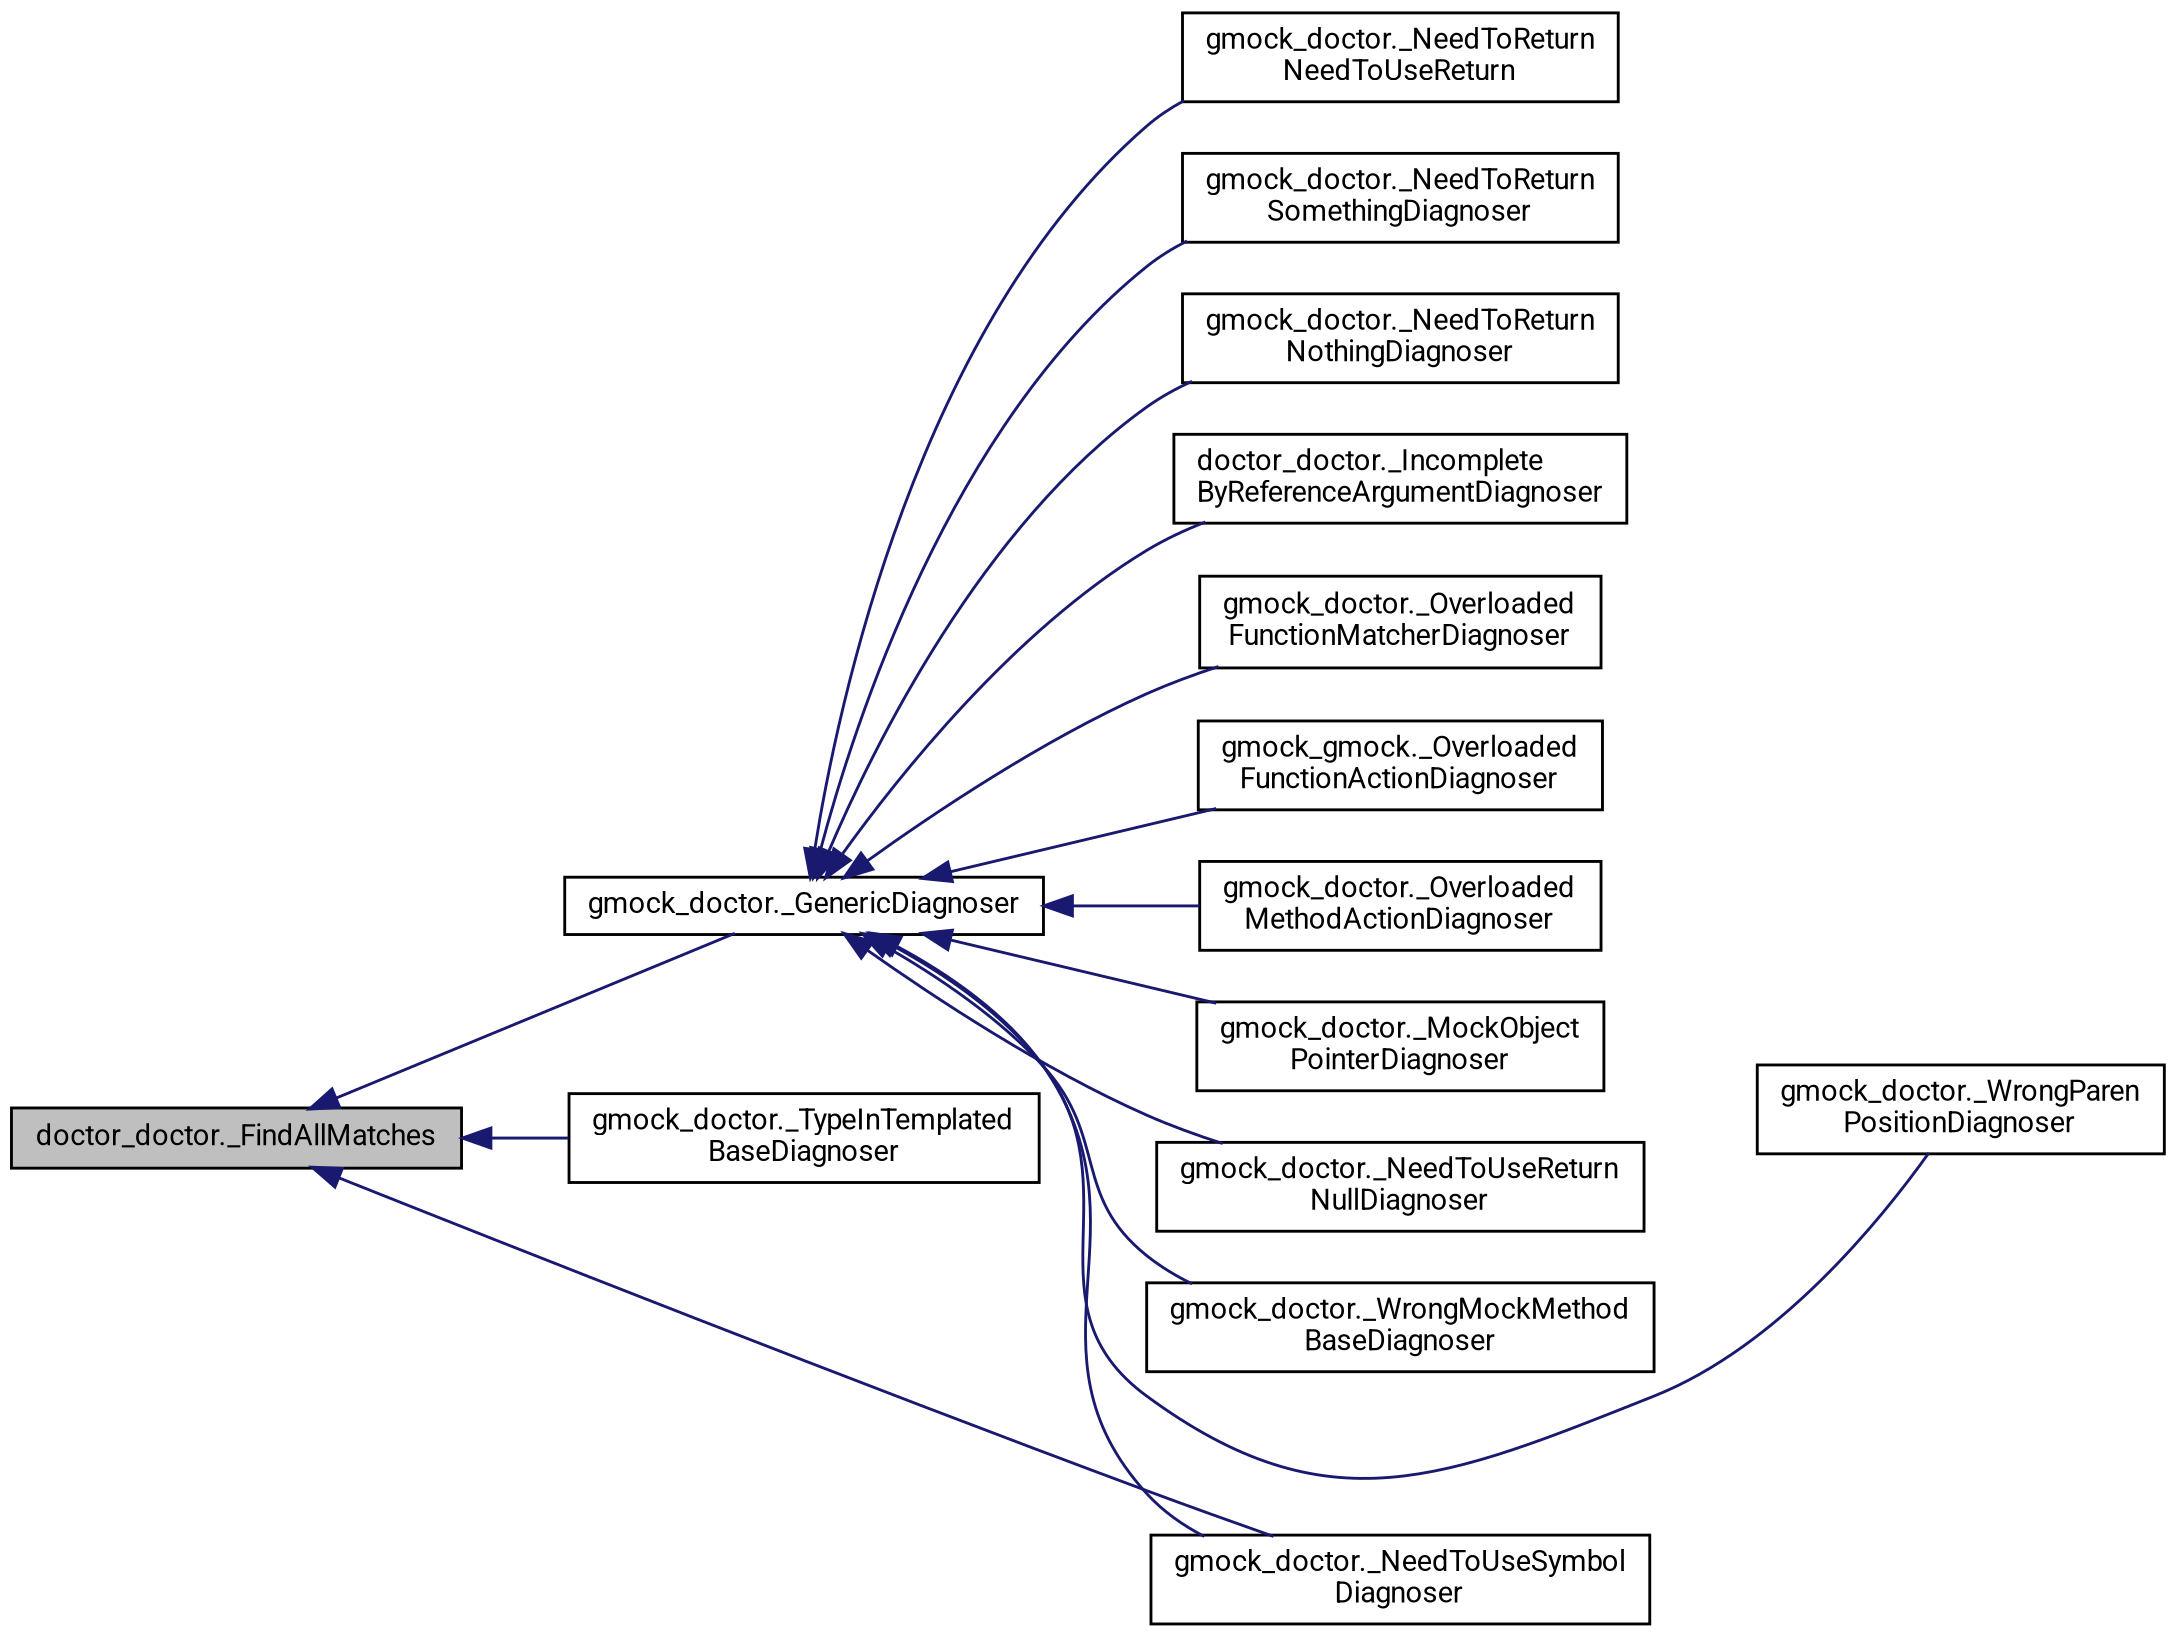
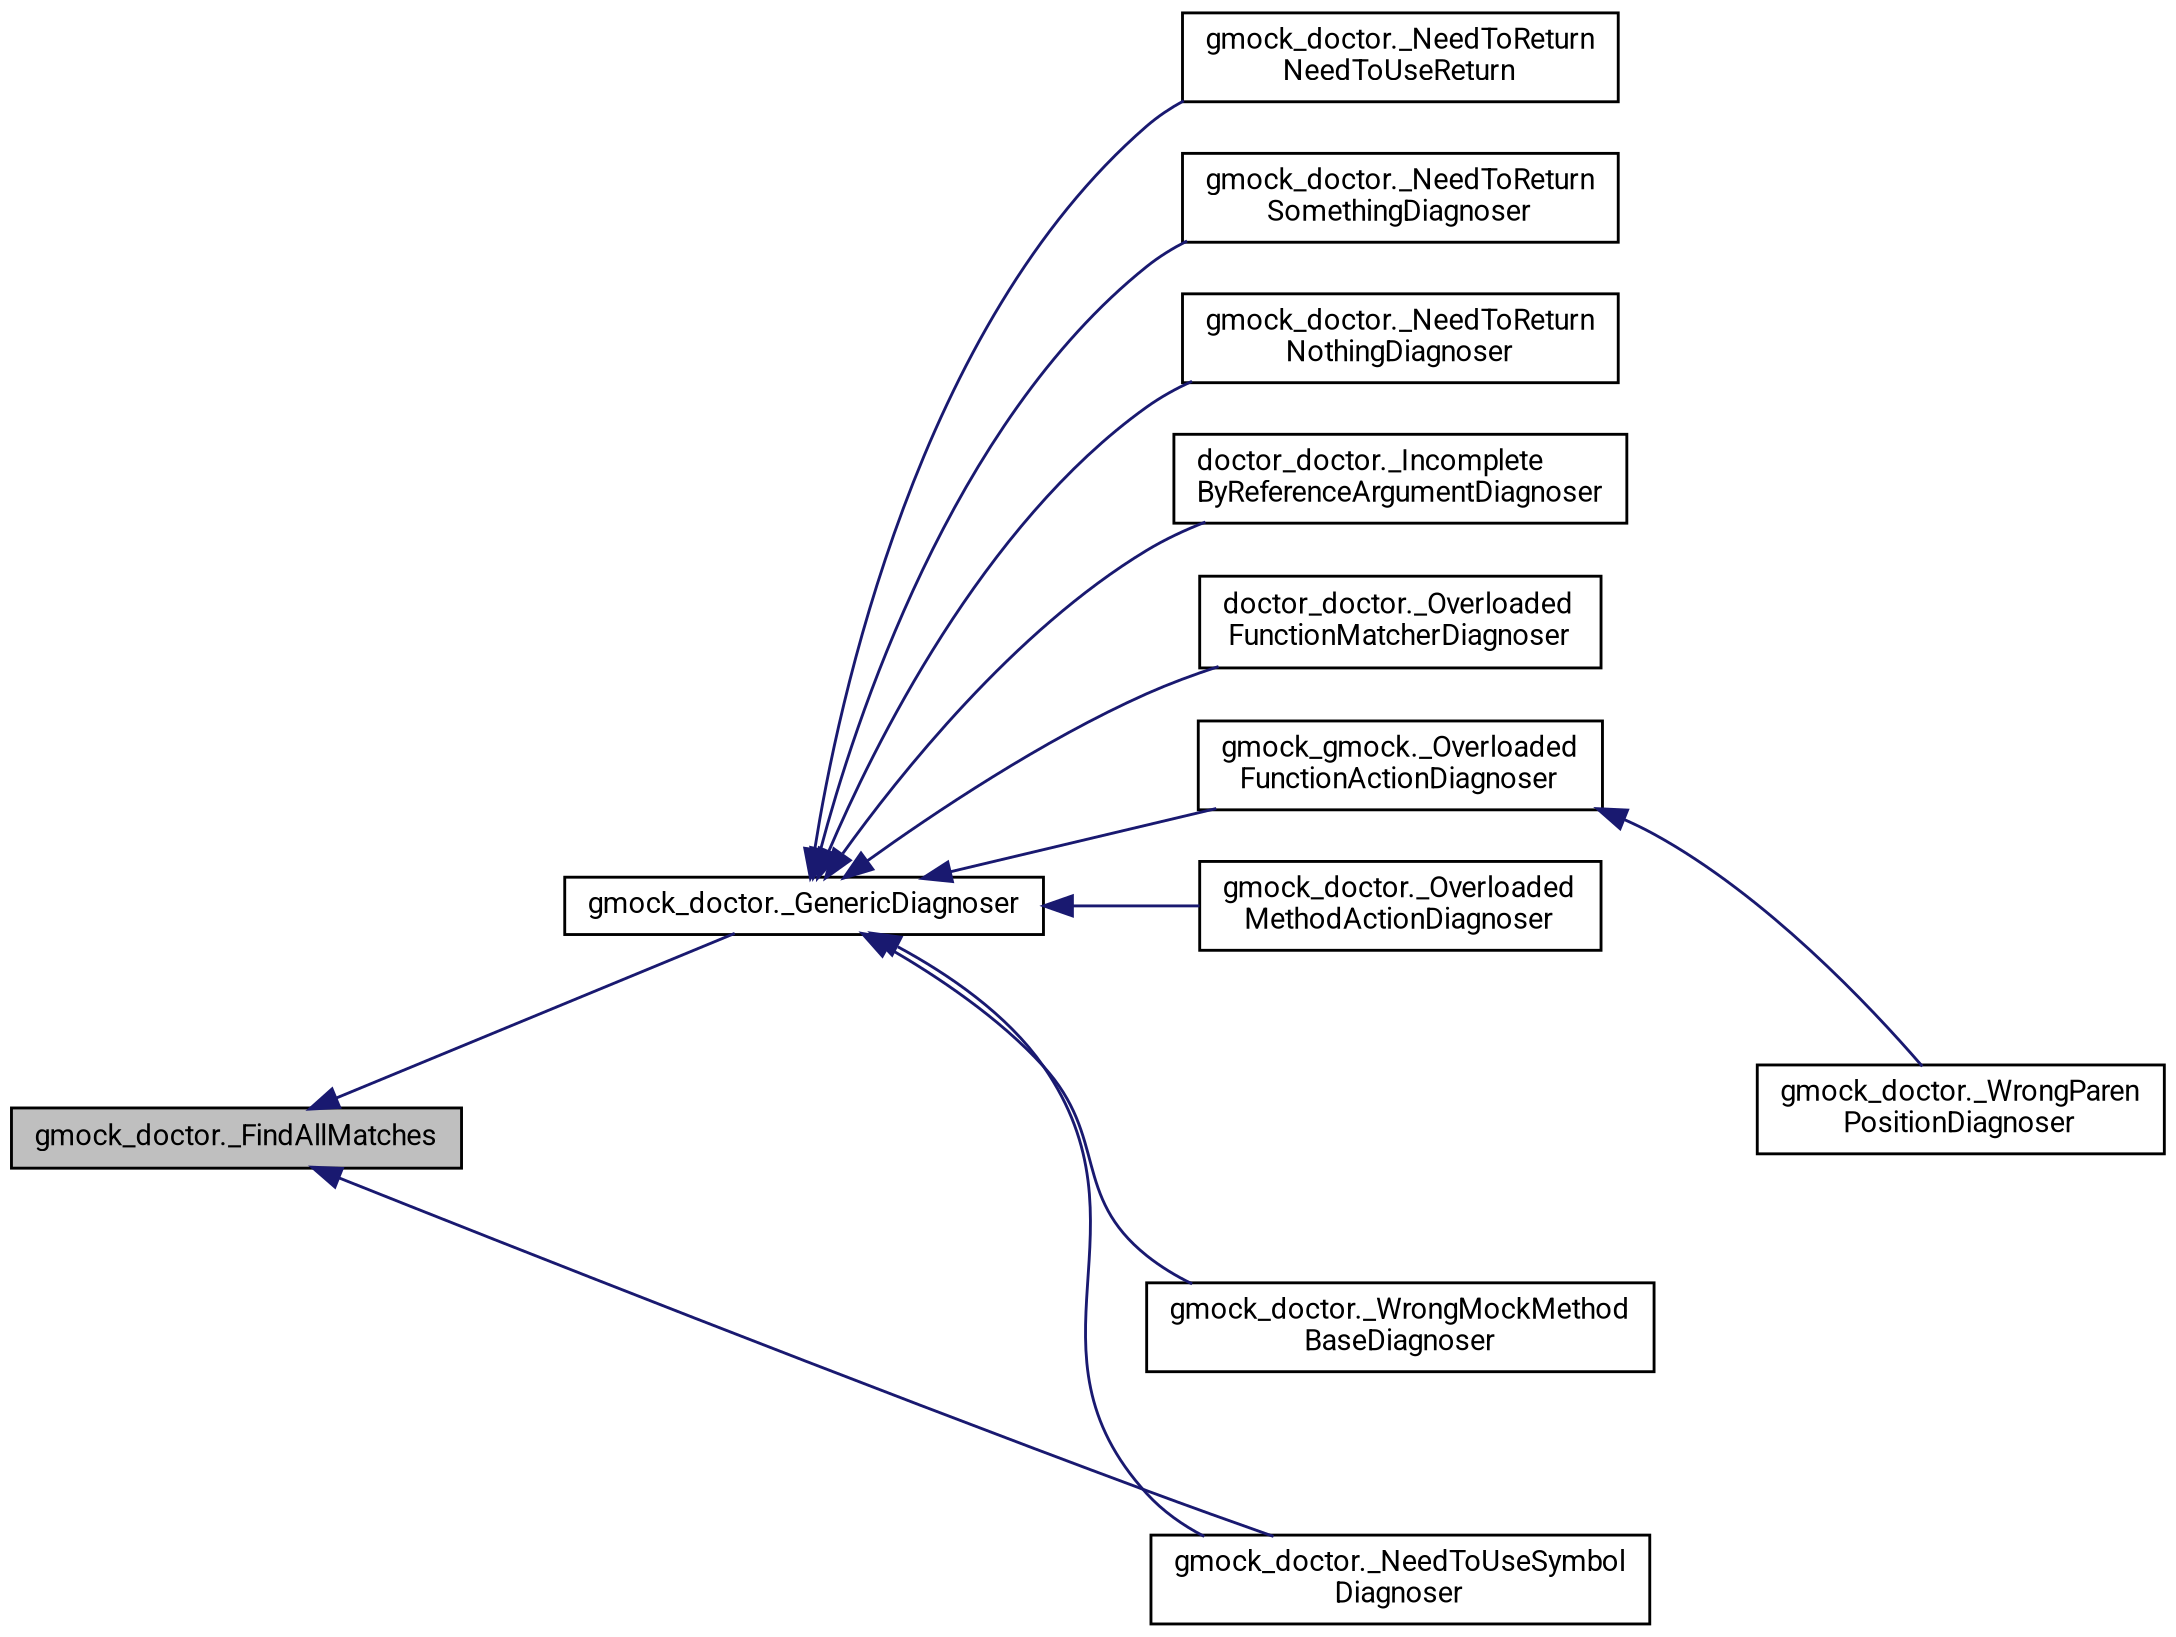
node "gmock_doctor._Overloaded FunctionMatcherDiagnoser": label "gmock_doctor._Overloaded FunctionMatcherDiagnoser" -> "doctor_doctor._Overloaded FunctionMatcherDiagnoser"
node "gmock_doctor._MockObject PointerDiagnoser": removed
node "doctor_doctor._FindAllMatches": label "doctor_doctor._FindAllMatches" -> "gmock_doctor._FindAllMatches"
node "gmock_doctor._TypeInTemplated BaseDiagnoser": removed
node "gmock_doctor._NeedToUseReturn NullDiagnoser": removed
edge "gmock_doctor._WrongParen PositionDiagnoser" -> "gmock_doctor._GenericDiagnoser": now "gmock_doctor._WrongParen PositionDiagnoser" -> "gmock_gmock._Overloaded FunctionActionDiagnoser"
